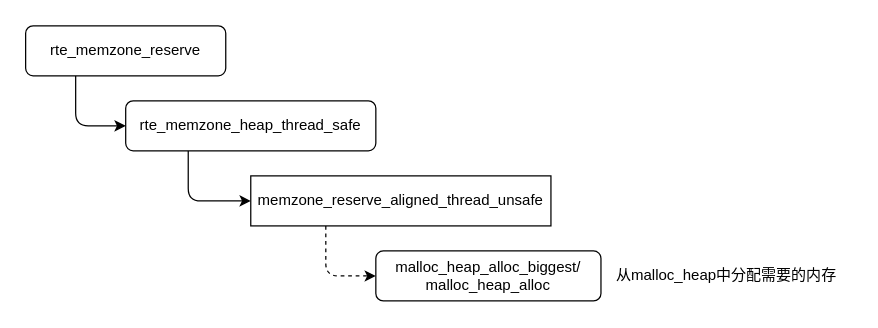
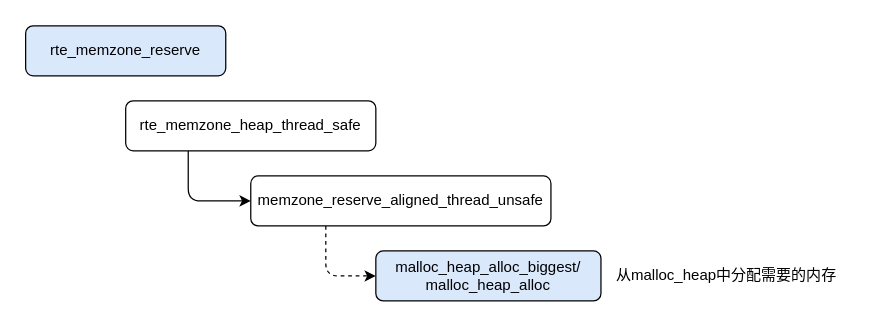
node "rte_memzone_reserve": fillcolor #ffffff -> #dae8fc
edge "rte_memzone_reserve" -> "rte_memzone_heap_thread_safe": removed
node "memzone_reserve_aligned_thread_unsafe": shape rectangle -> rounded rectangle
node "malloc_heap_alloc_biggest/ malloc_heap_alloc": fillcolor #ffffff -> #dae8fc
